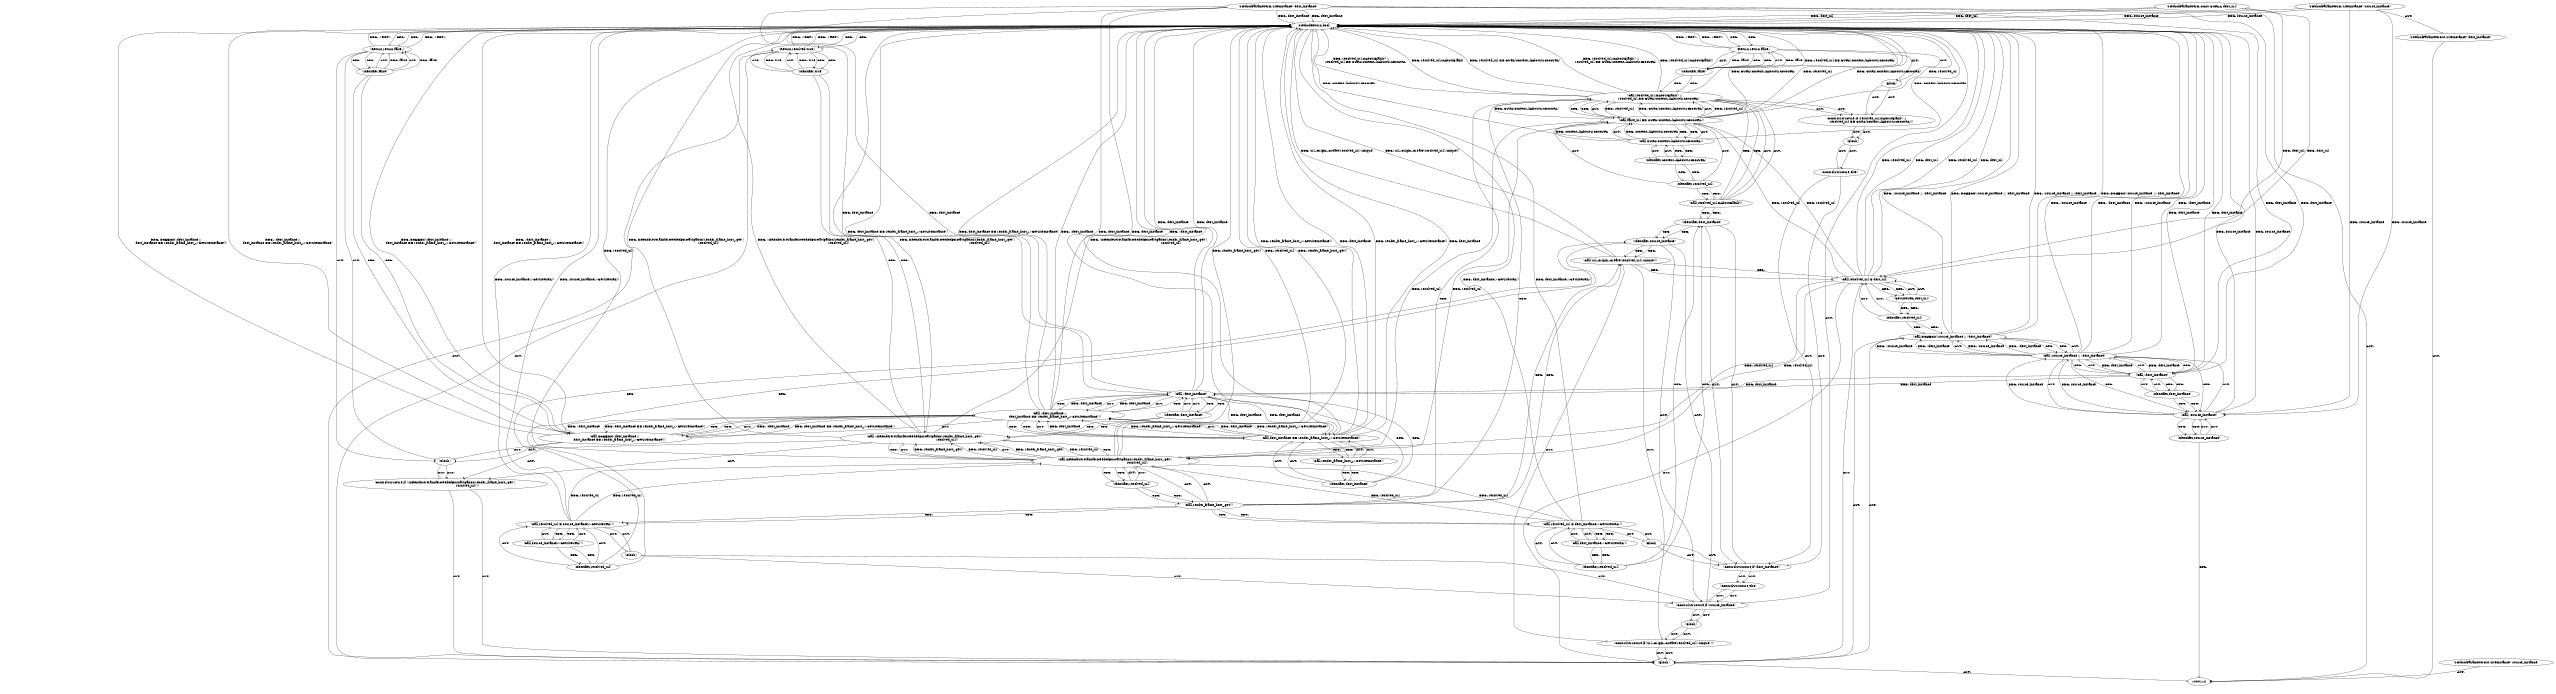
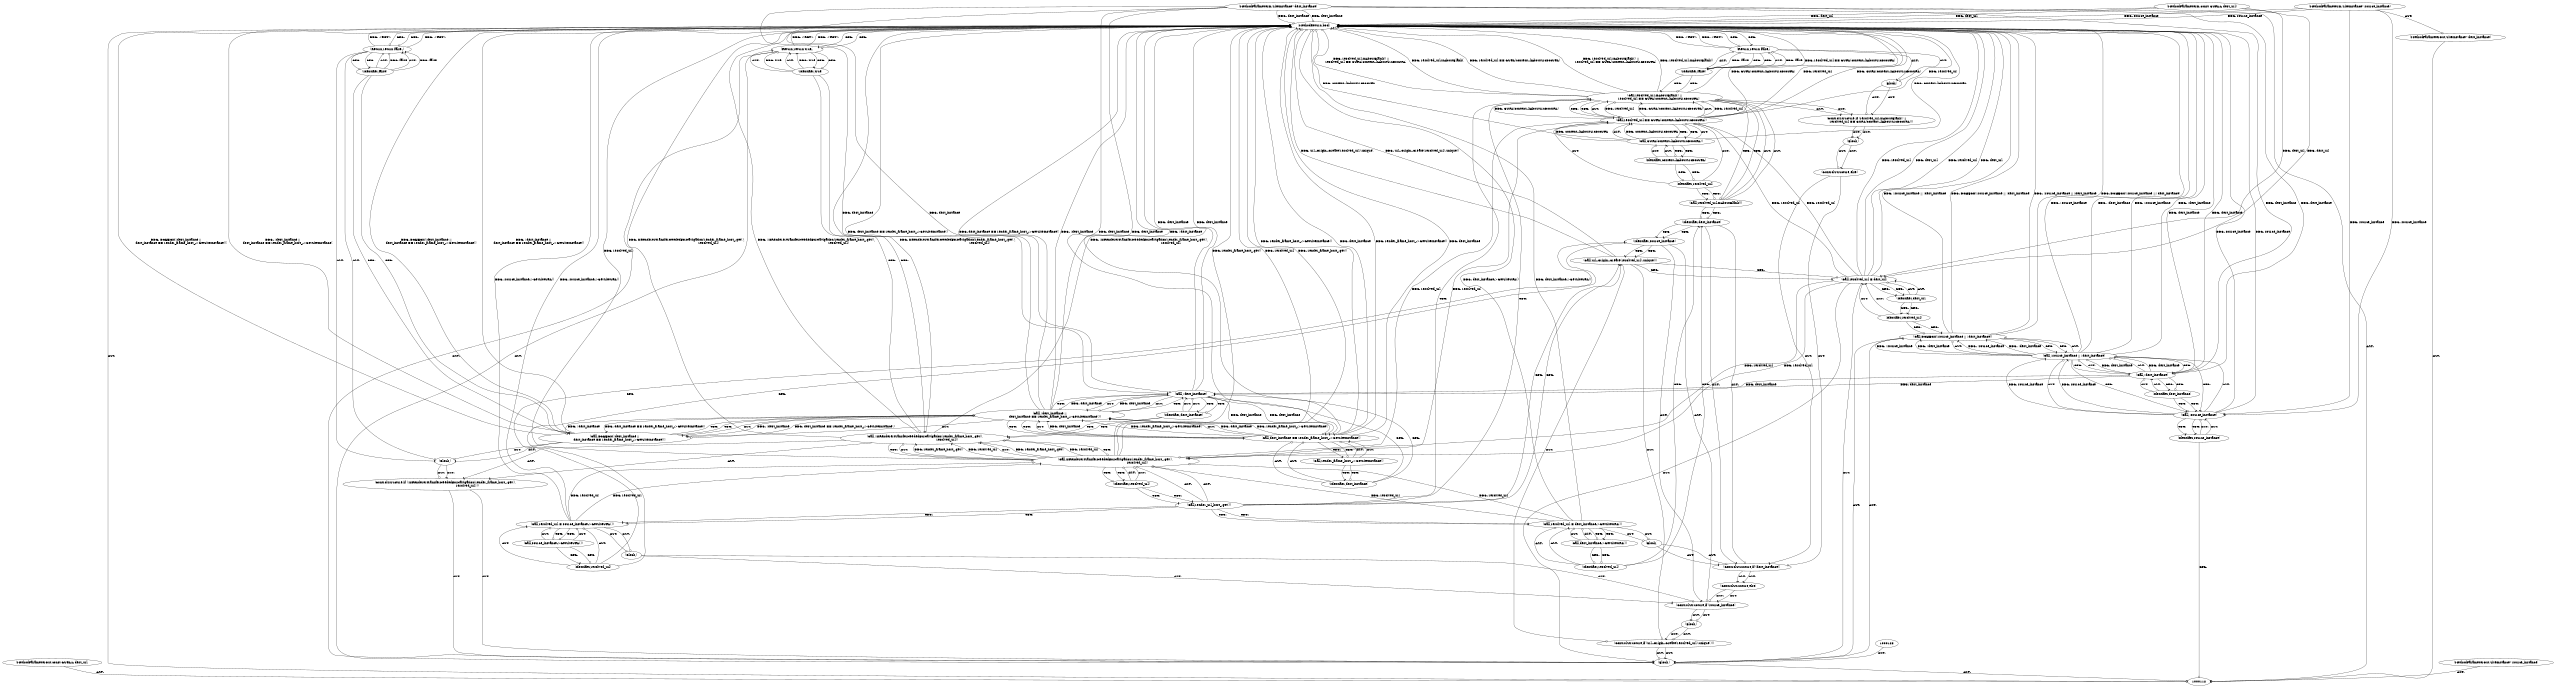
node "(Return,resolved true;)": label "(Return,resolved true;)" -> "(Return,return true;)"
edge "(MethodReturn,bool)" -> "(ControlStructure,if (source_instance))": now "(MethodReturn,bool)" -> "1000112"
node "(Call,false_url == GURL(content::kAboutSrcDocURL))": label "(Call,false_url == GURL(content::kAboutSrcDocURL))" -> "(Call,resolved_url == GURL(content::kAboutSrcDocURL))"
node "(GetSiteURL,dest_url)": label "(GetSiteURL,dest_url)" -> "(Identifier,dest_url)"
node "(Call,render_frame_host_.get())": label "(Call,render_frame_host_.get())" -> "(Call,render_url_host_.get())"
node "1000123": added
node "(MethodParameterOut,const GURL& dest_url)": added
